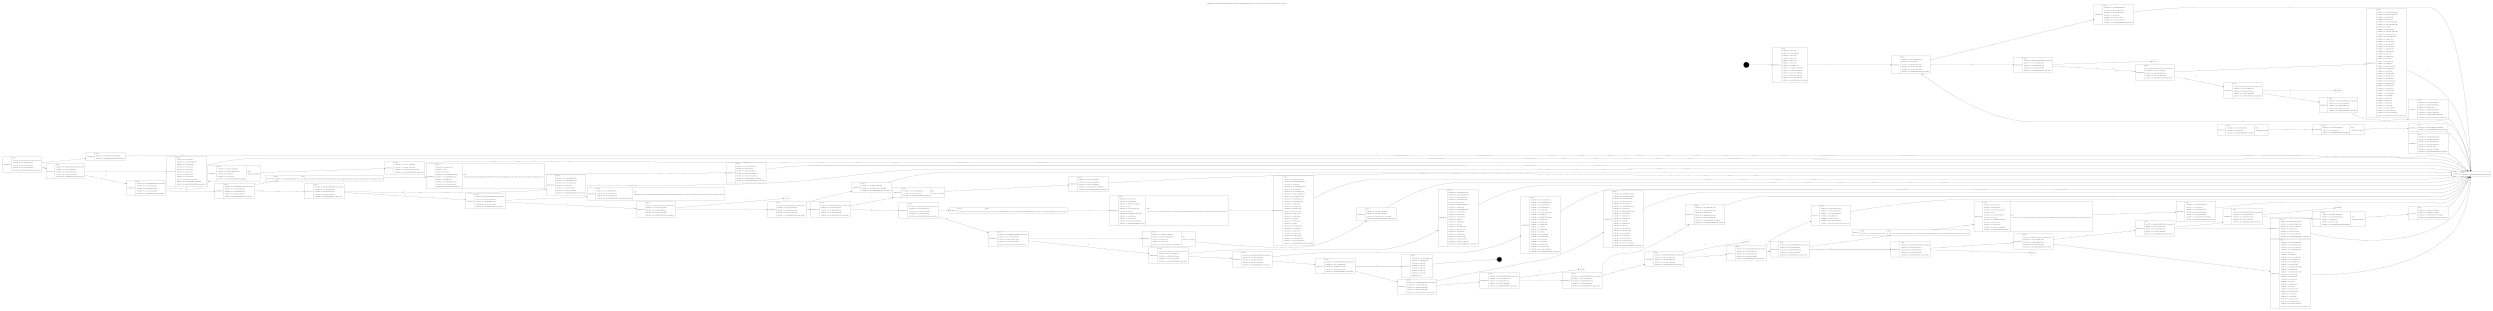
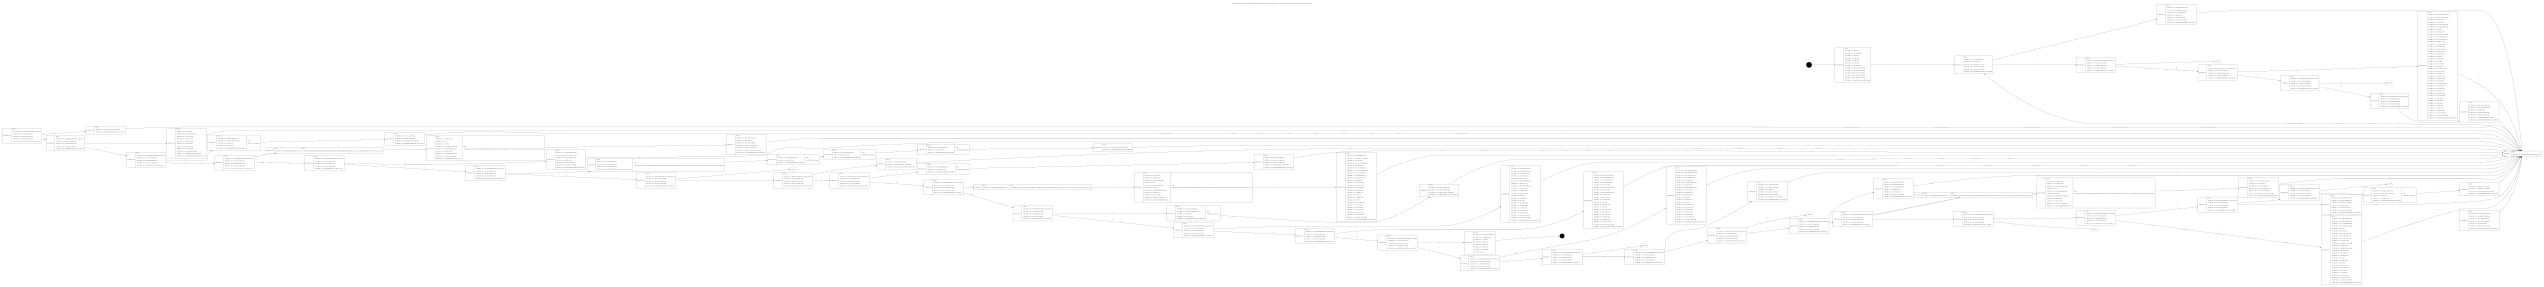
node "0x401cb0 [12]": added
